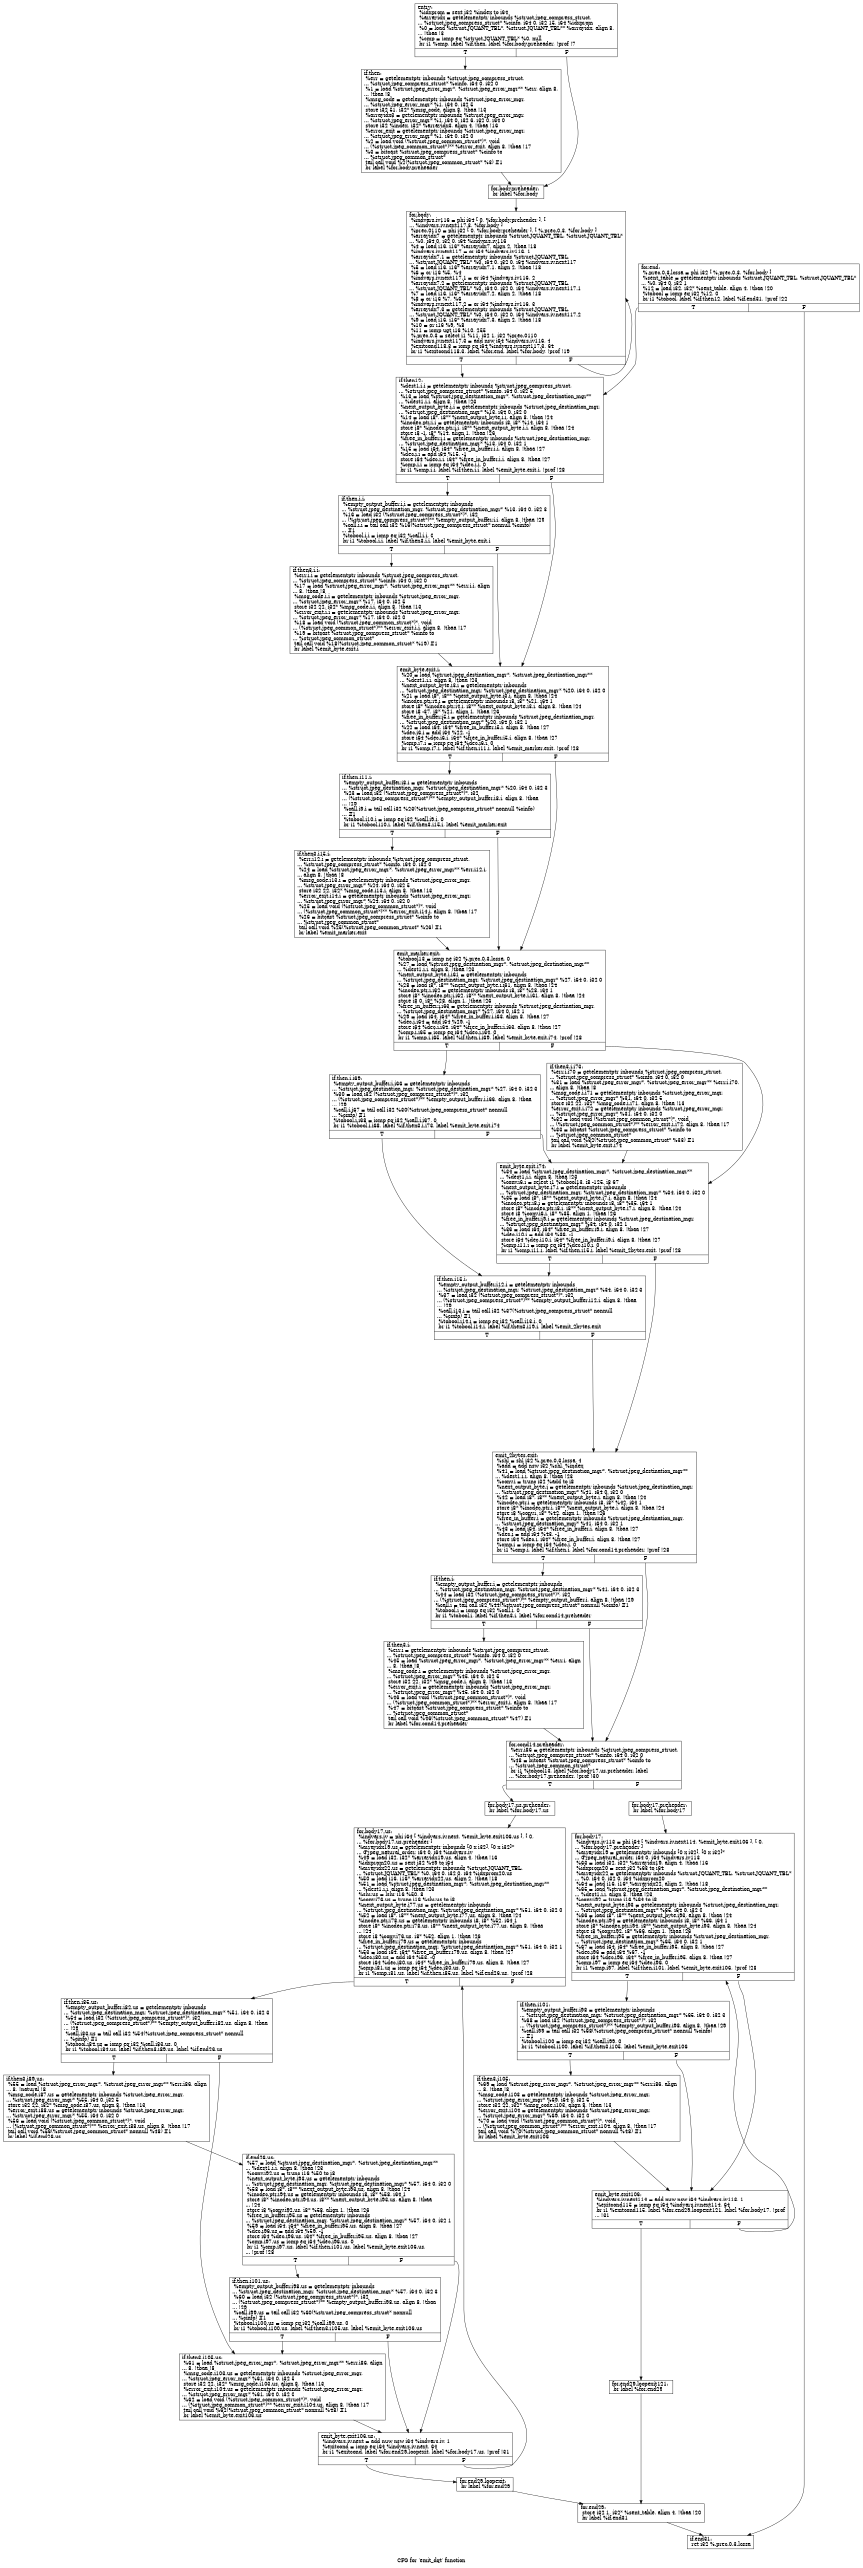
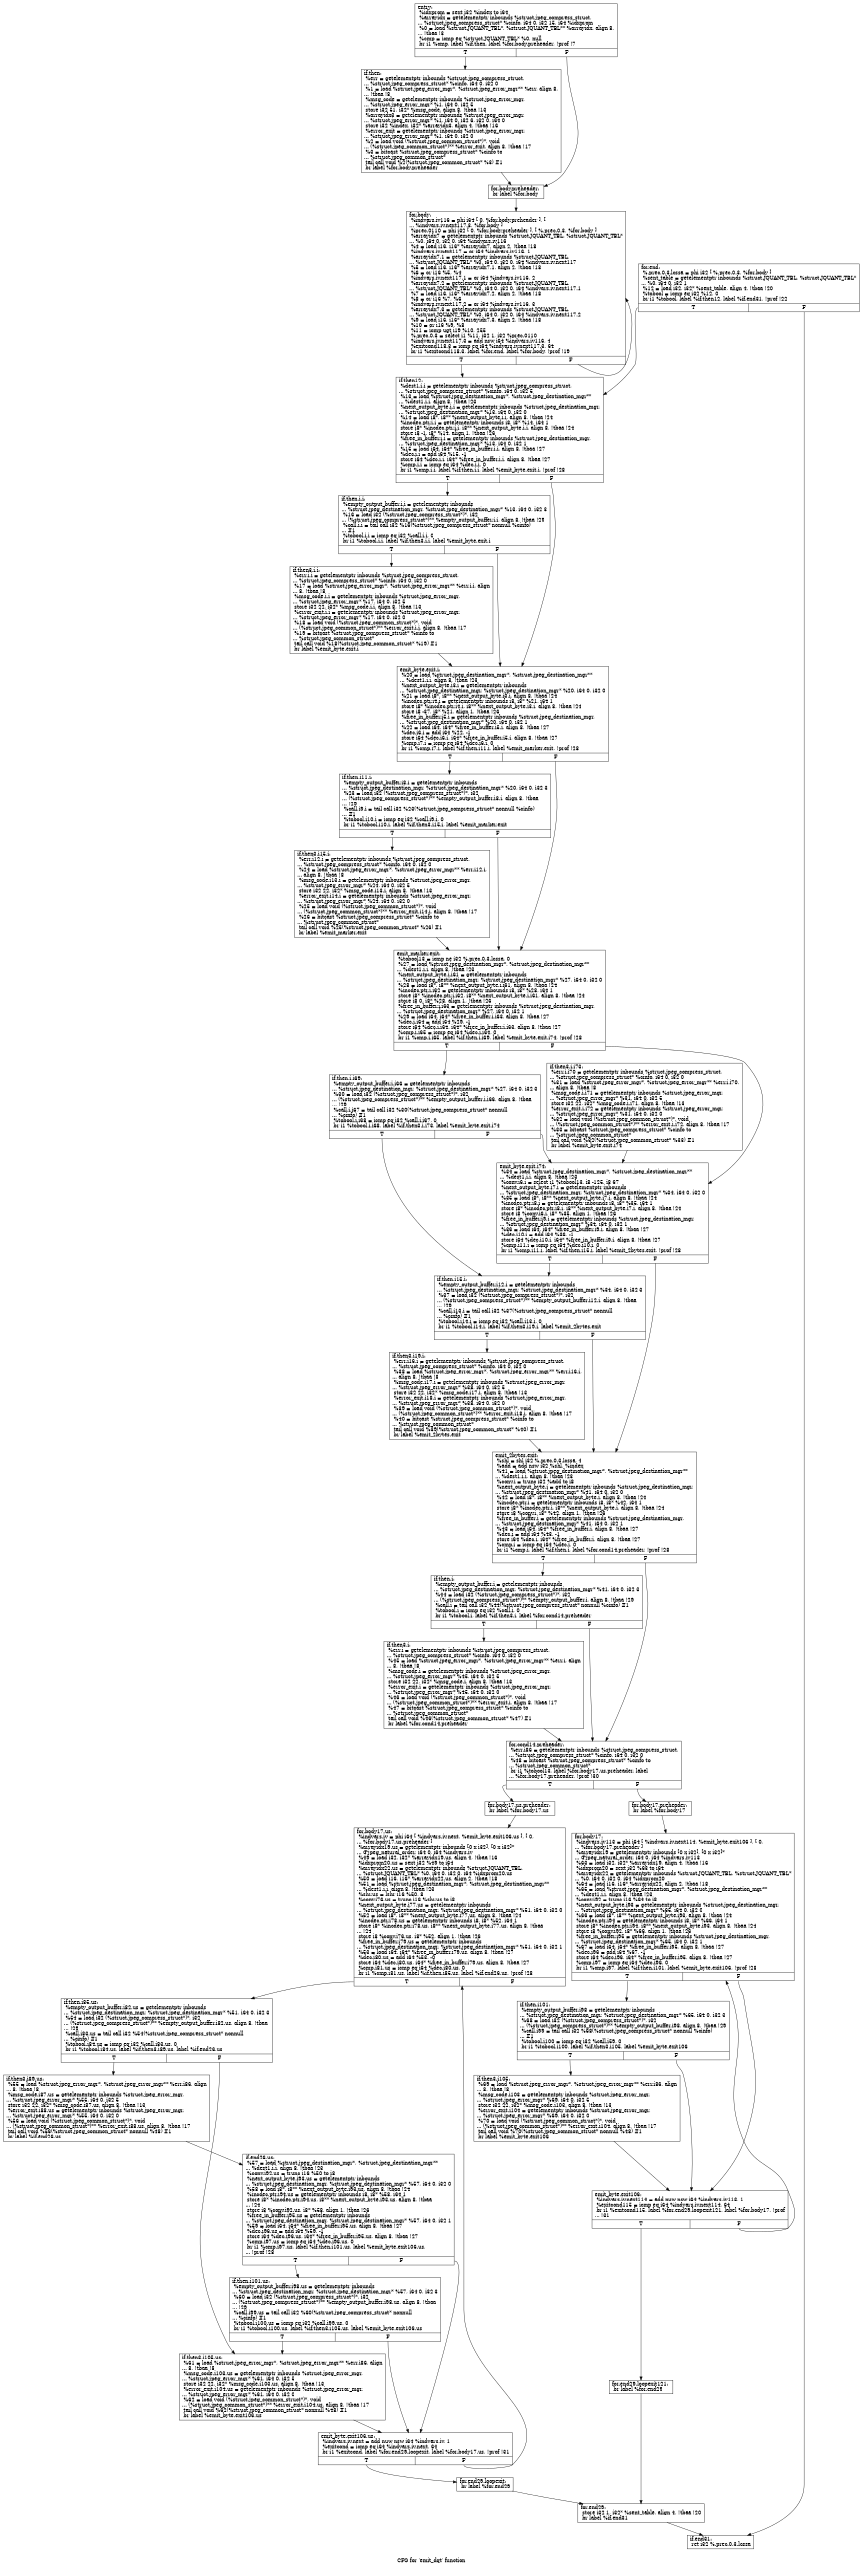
node "for.body:": text "%11 = icmp ugt i16 %10, 255" -> "%11 = icmp ugt i19 %10, 255"
node "if.then3.i19.i:": added
edge "for.cond14.preheader:" -> "for.body17.preheader:": added
node "if.then.i101:": text "%tobool.i100 = icmp eq i32 %call.i99, 0" -> "%tobool.i100 = icmp eq i32 %call.i59, 0"
node "if.then3.i89.us:": text "... 8, !natural !8" -> "... 8, !tbaa !8"
